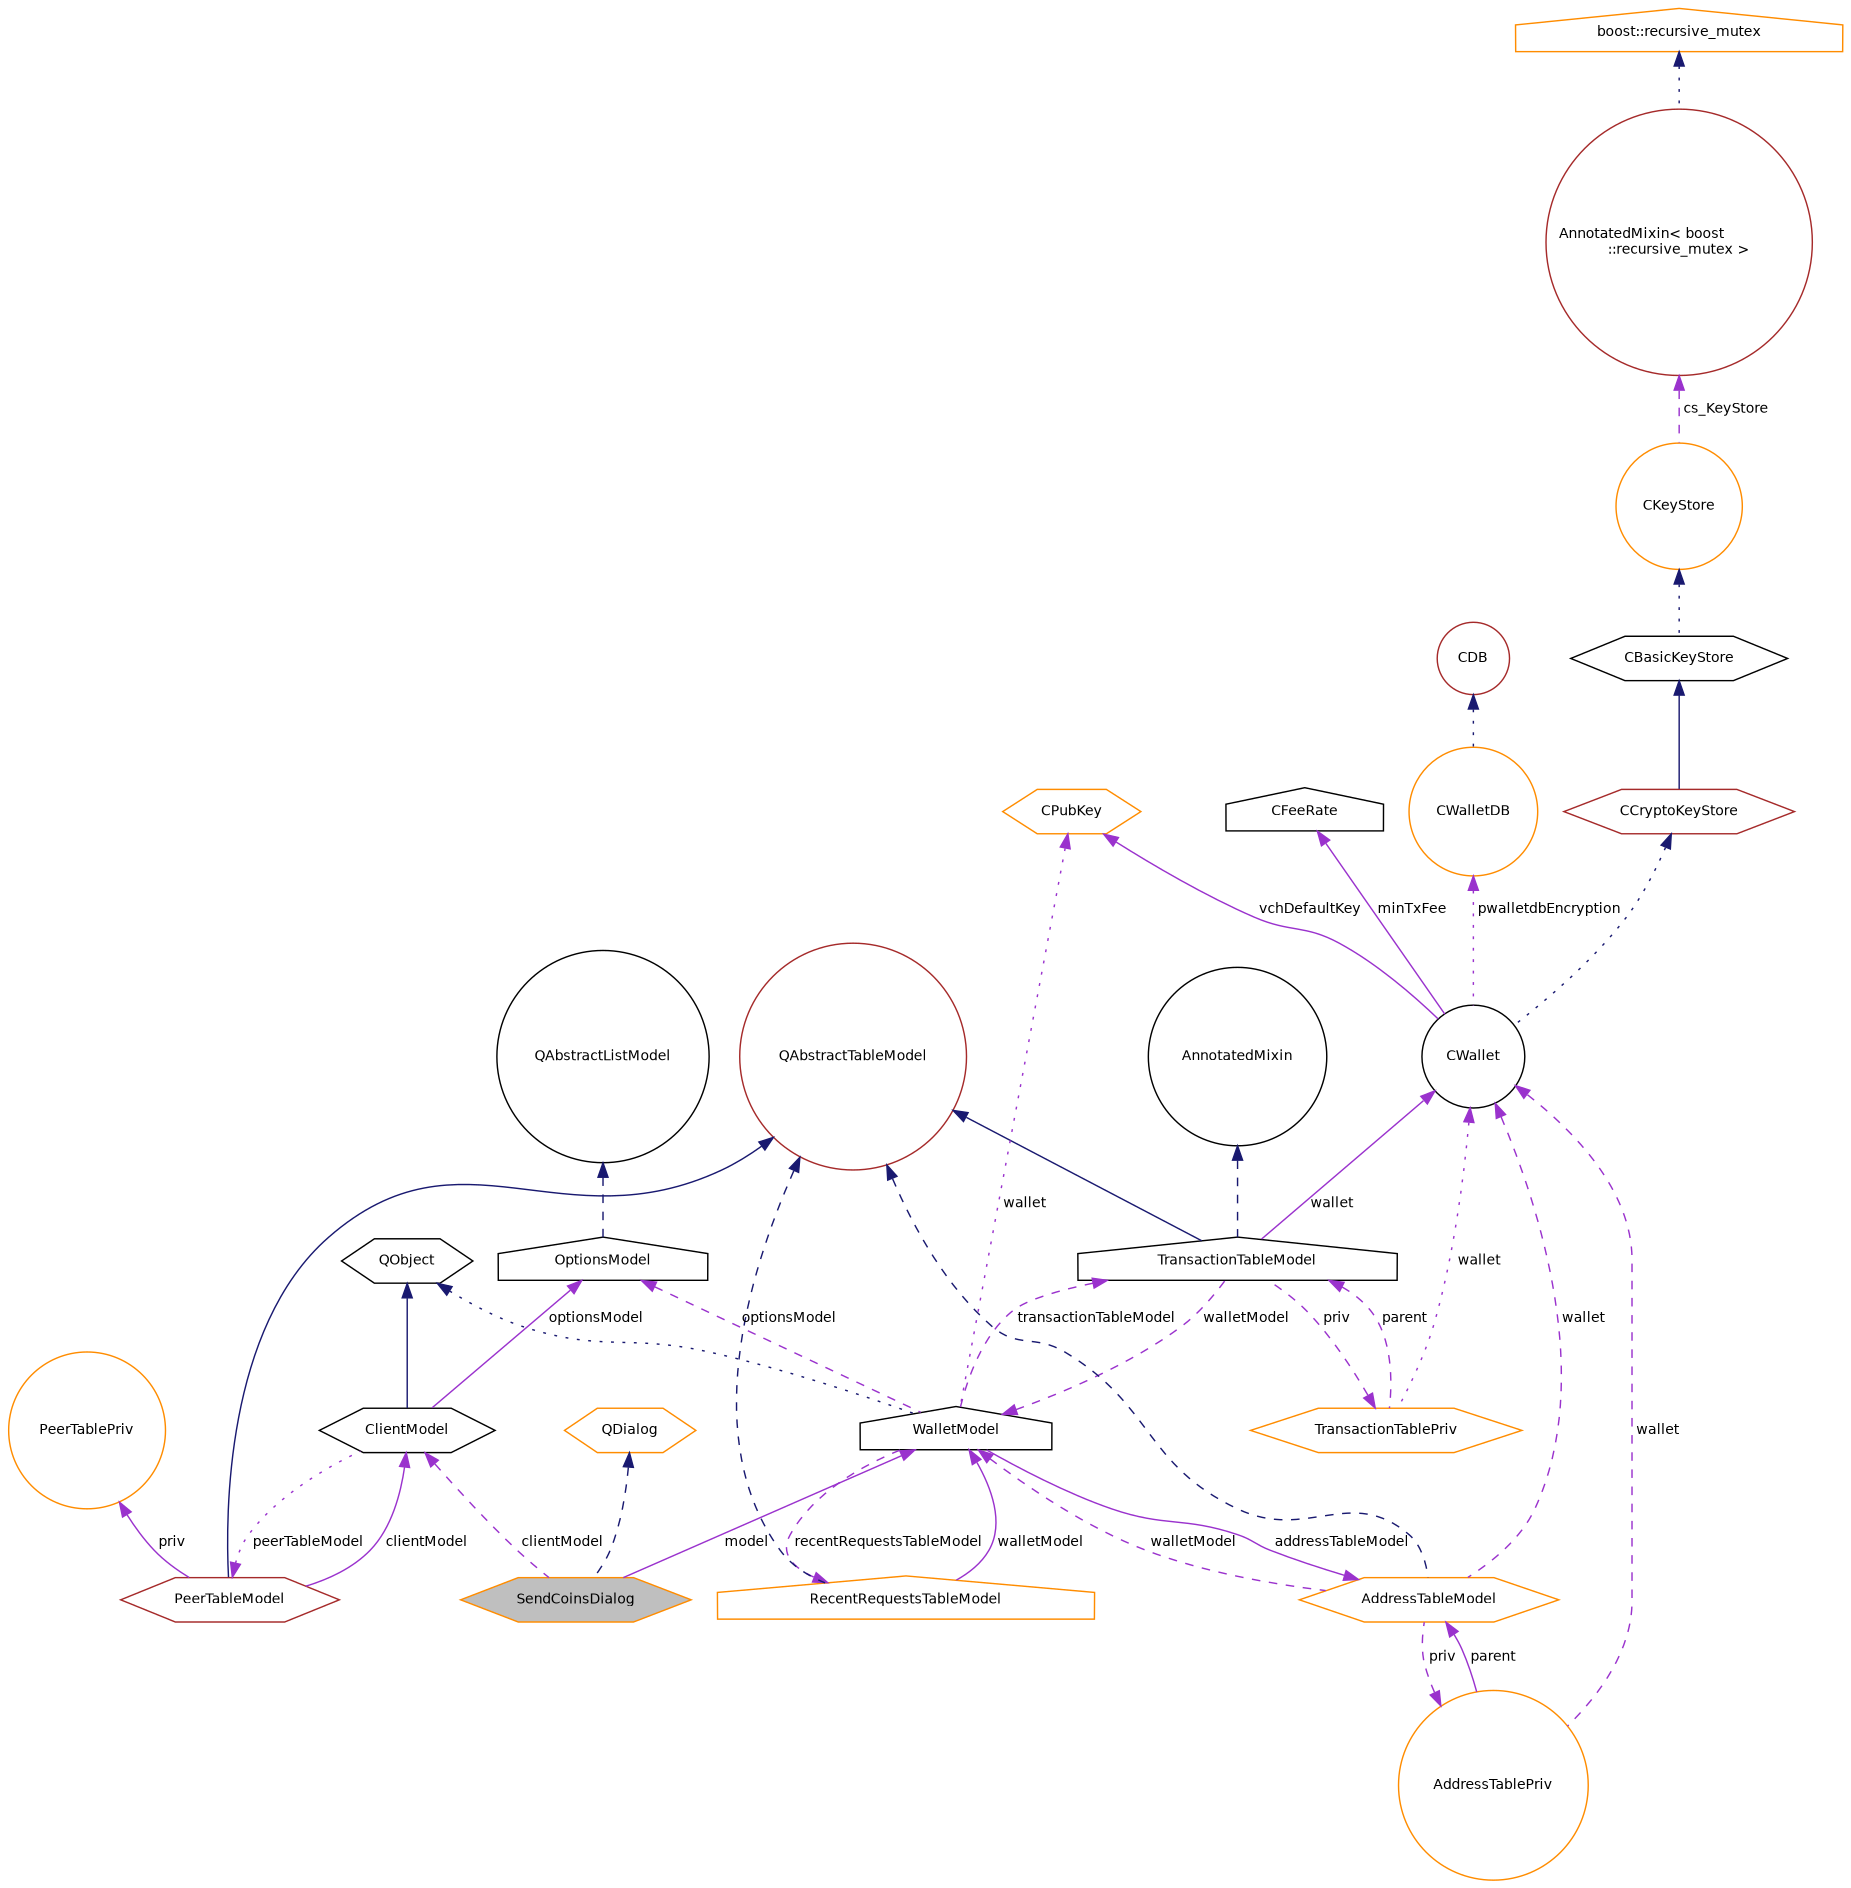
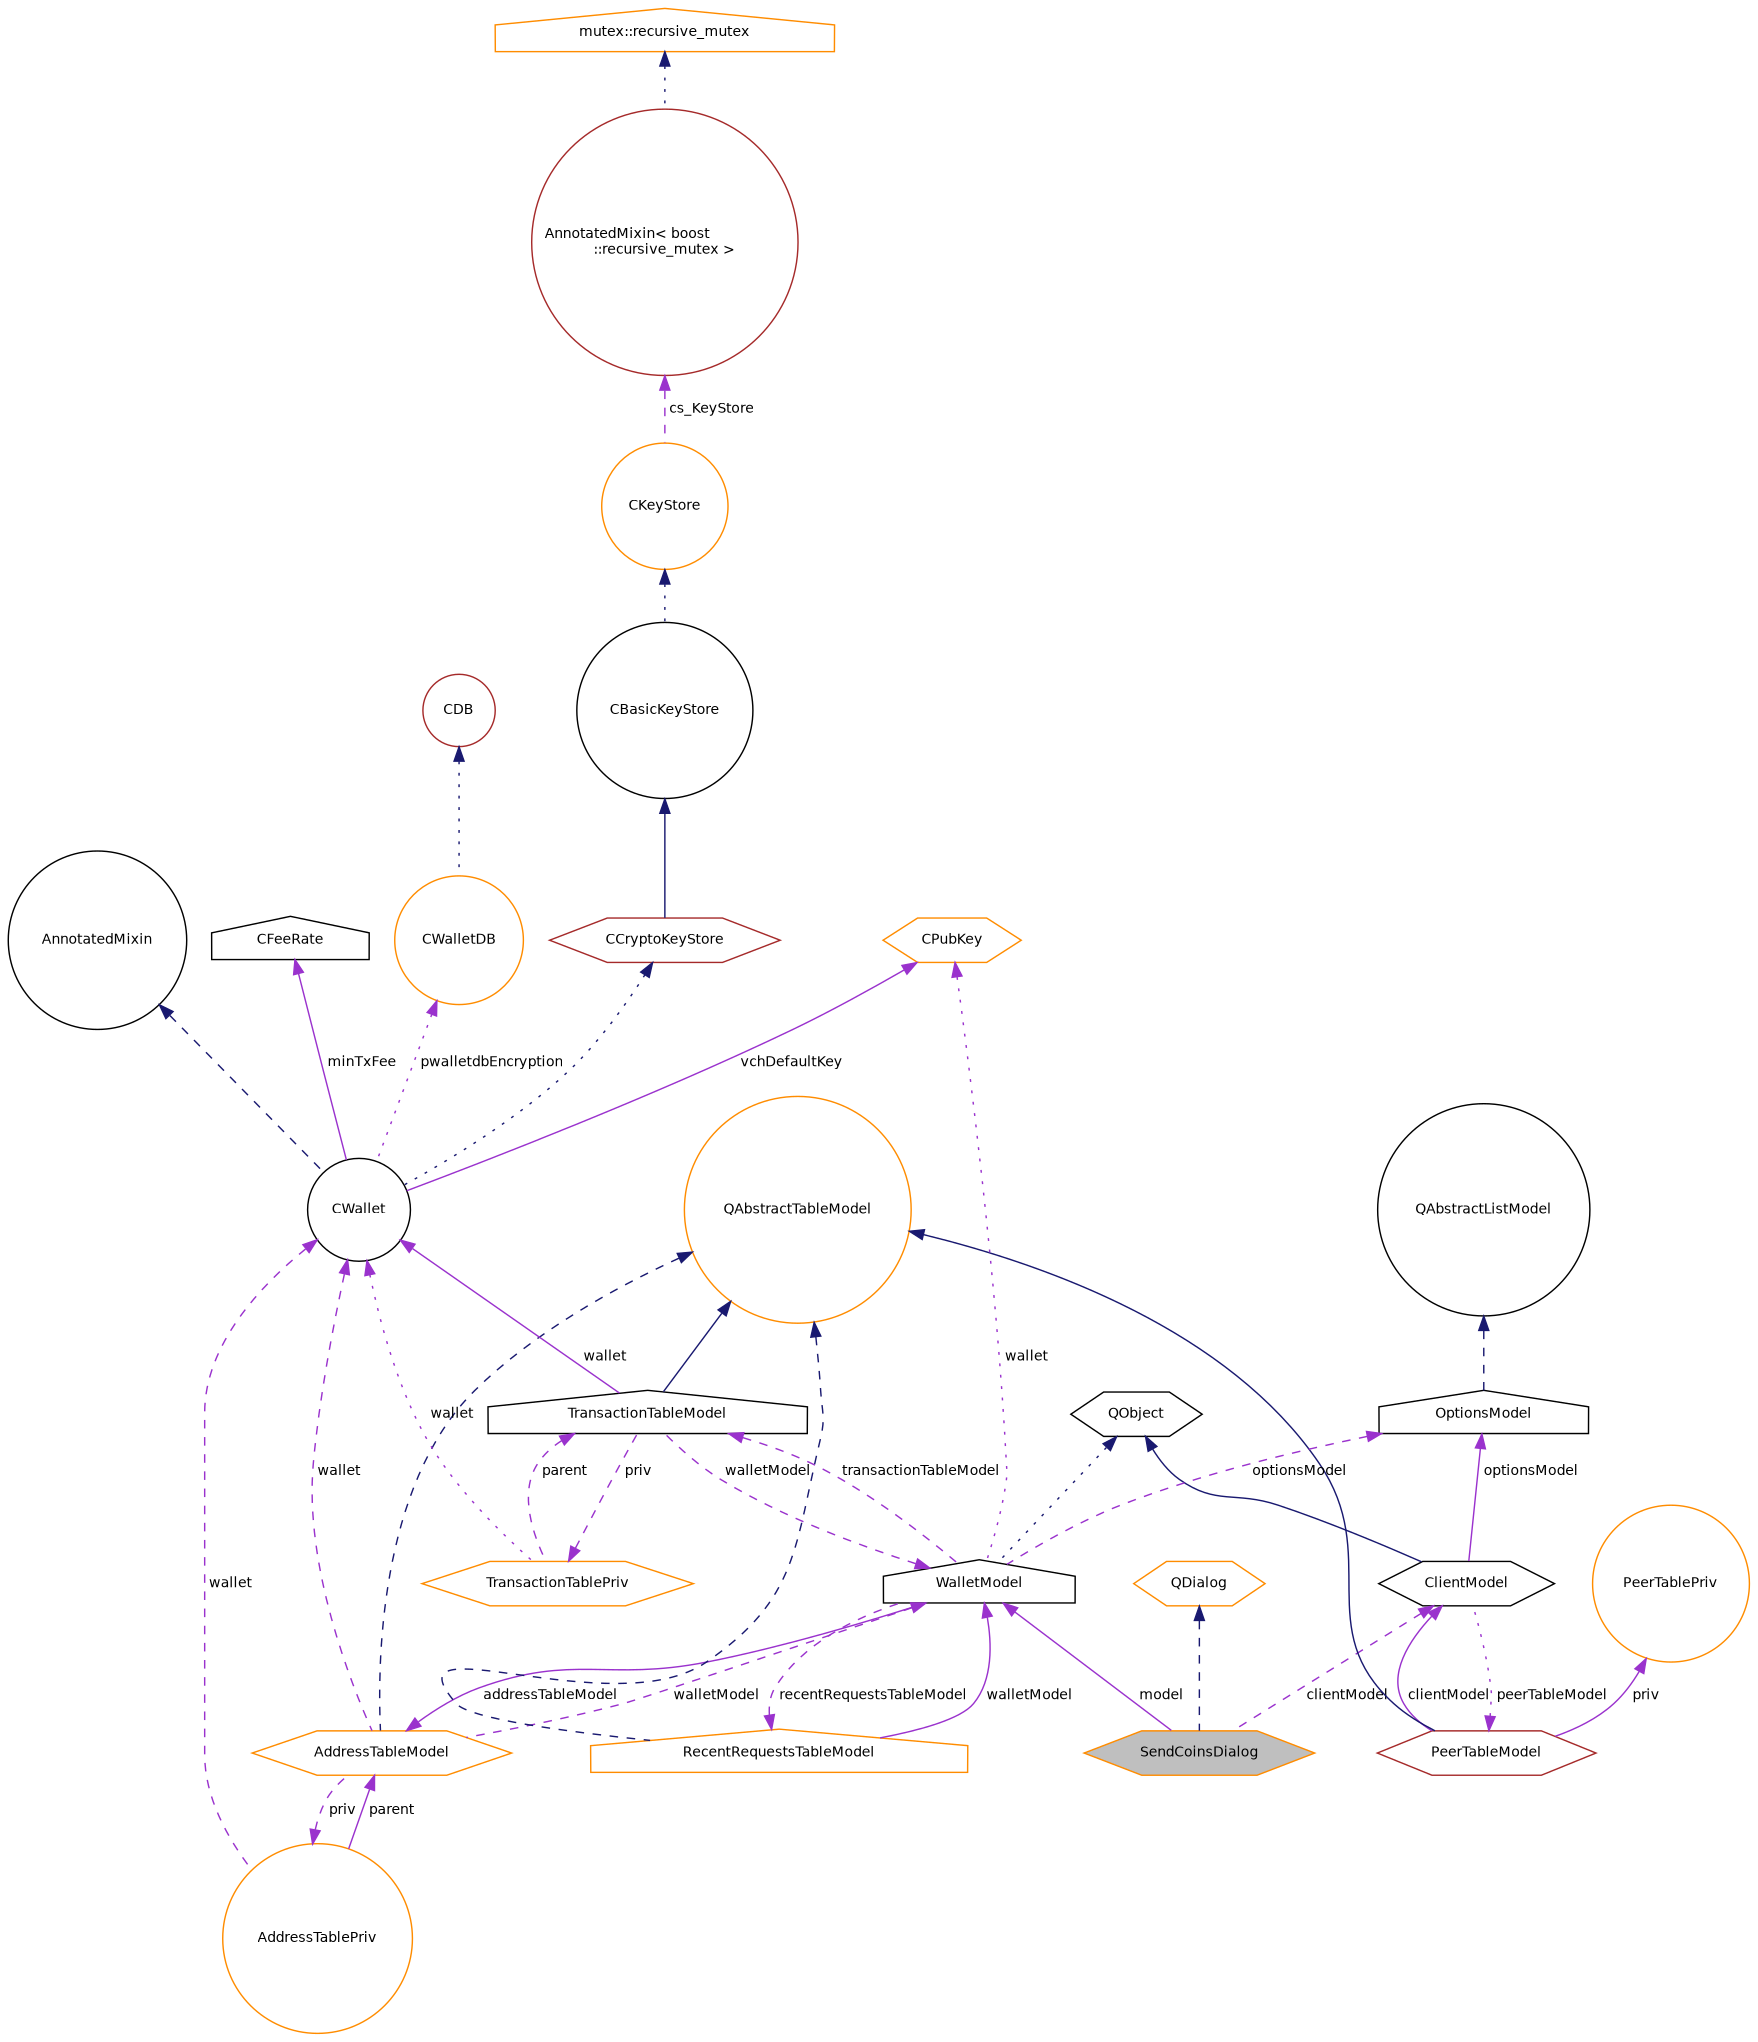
node "boost::recursive_mutex": label "boost::recursive_mutex" -> "mutex::recursive_mutex"
node "CBasicKeyStore": shape hexagon -> circle
node "QAbstractTableModel": color brown -> darkorange
edge "TransactionTableModel" -> "AnnotatedMixin": now "CWallet" -> "AnnotatedMixin"
